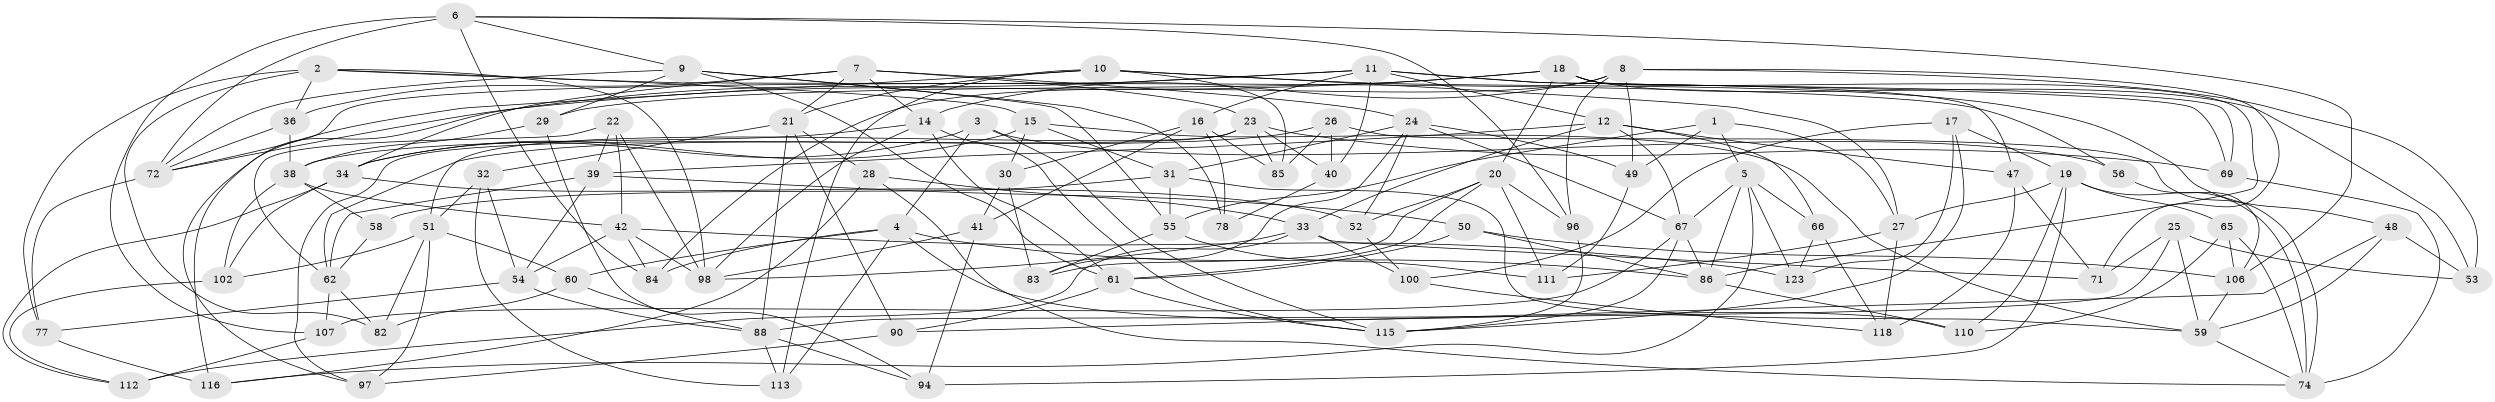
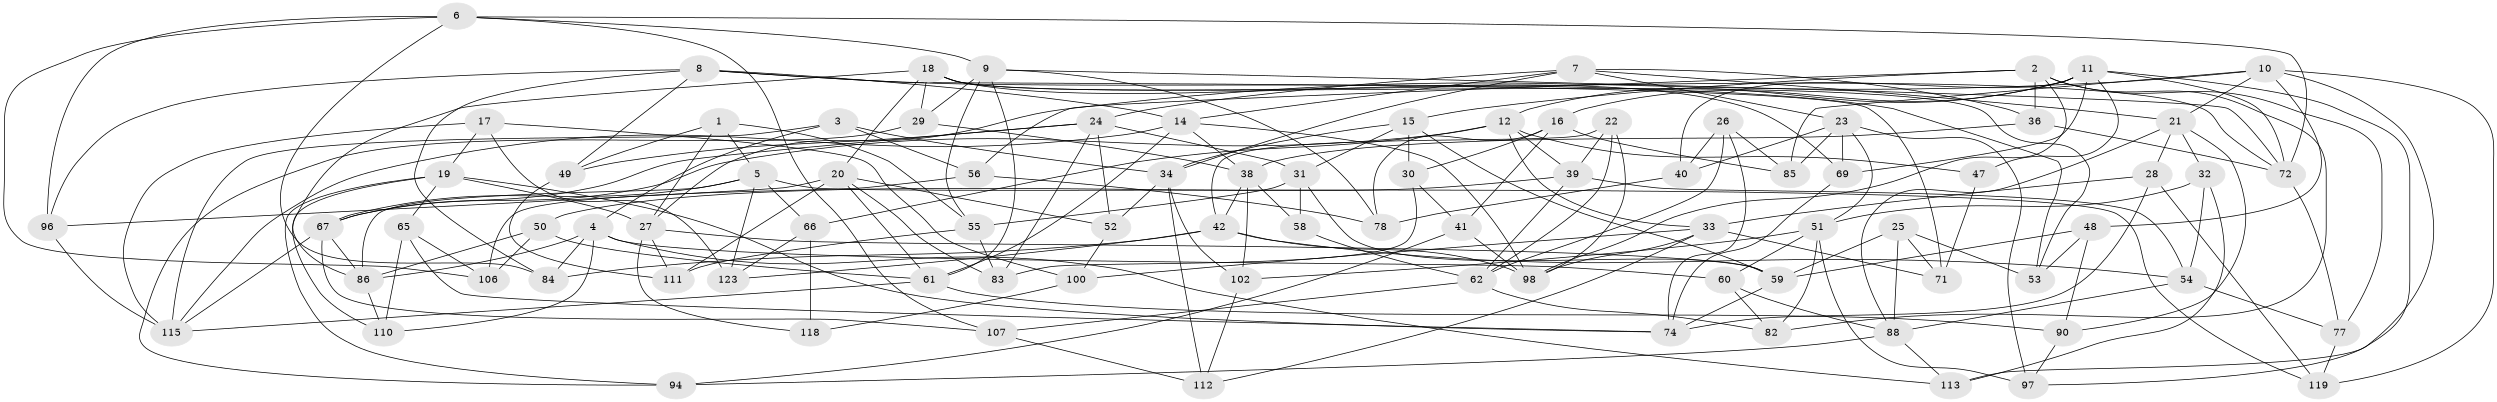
edge "56" -- "78": added
edge "47" -- "118": removed
edge "106" -- "59": now "27" -- "59"
node "116": label "116" -> "119"
